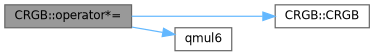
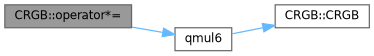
edge "CRGB::operator*=" -> "CRGB::CRGB": now "qmul6" -> "CRGB::CRGB"
